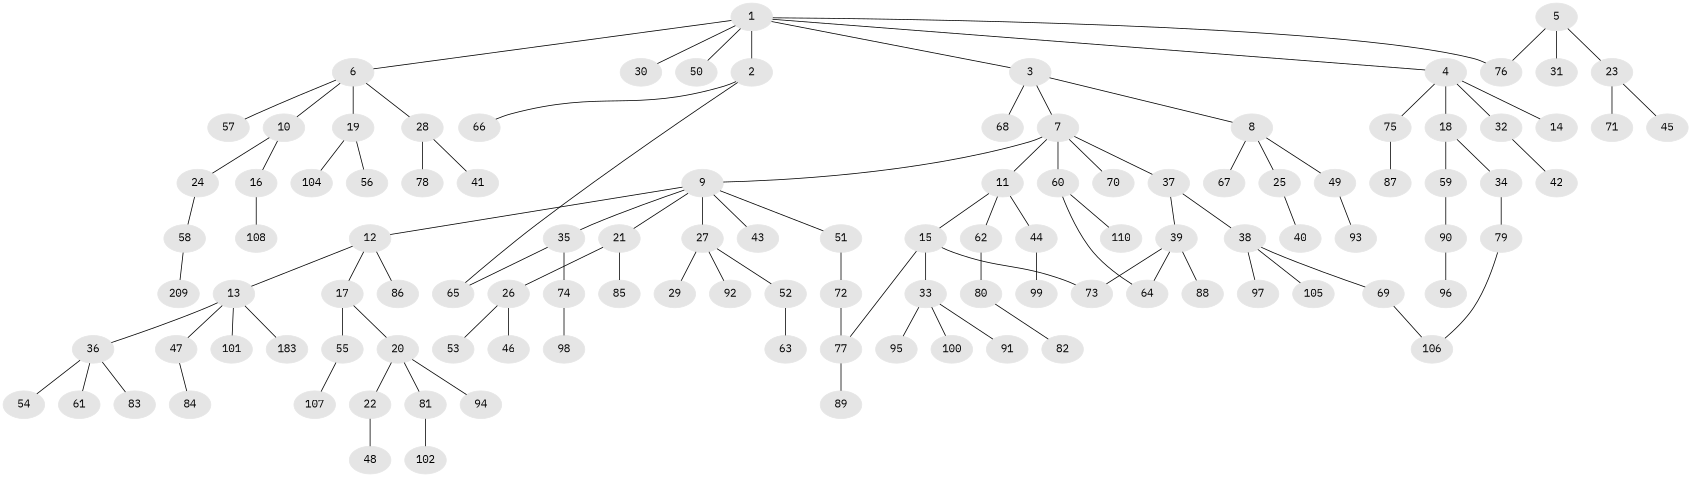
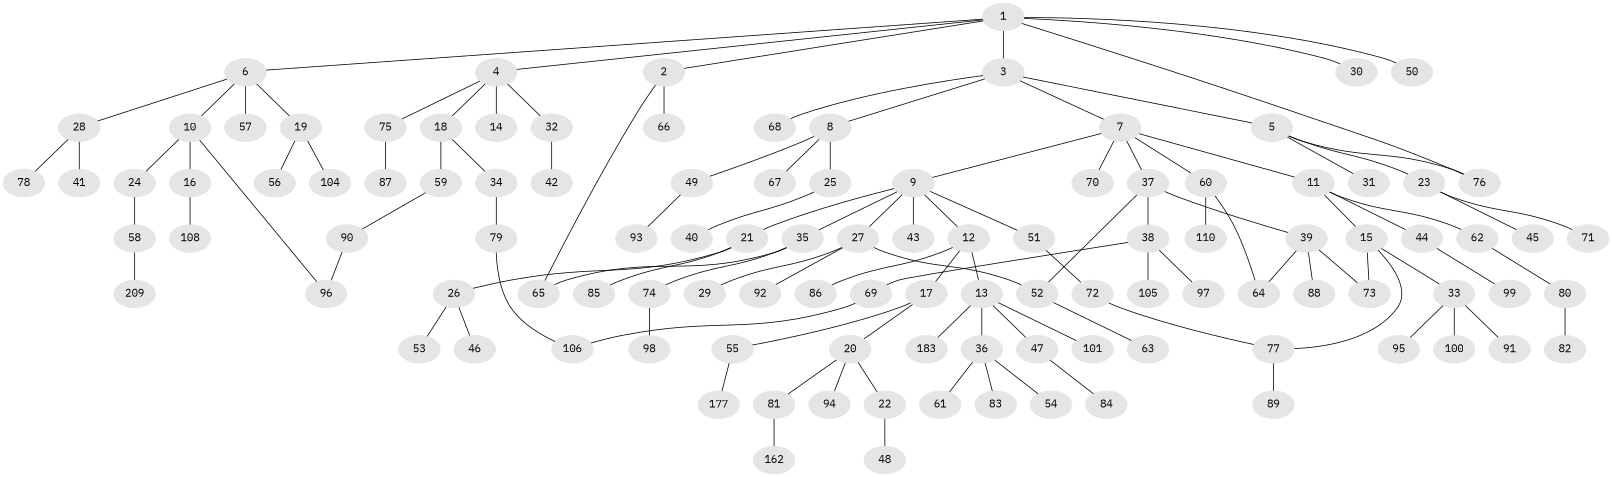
edge "3" -- "5": added
edge "10" -- "96": added
edge "37" -- "52": added
node "107": label "107" -> "177"
node "102": label "102" -> "162"
